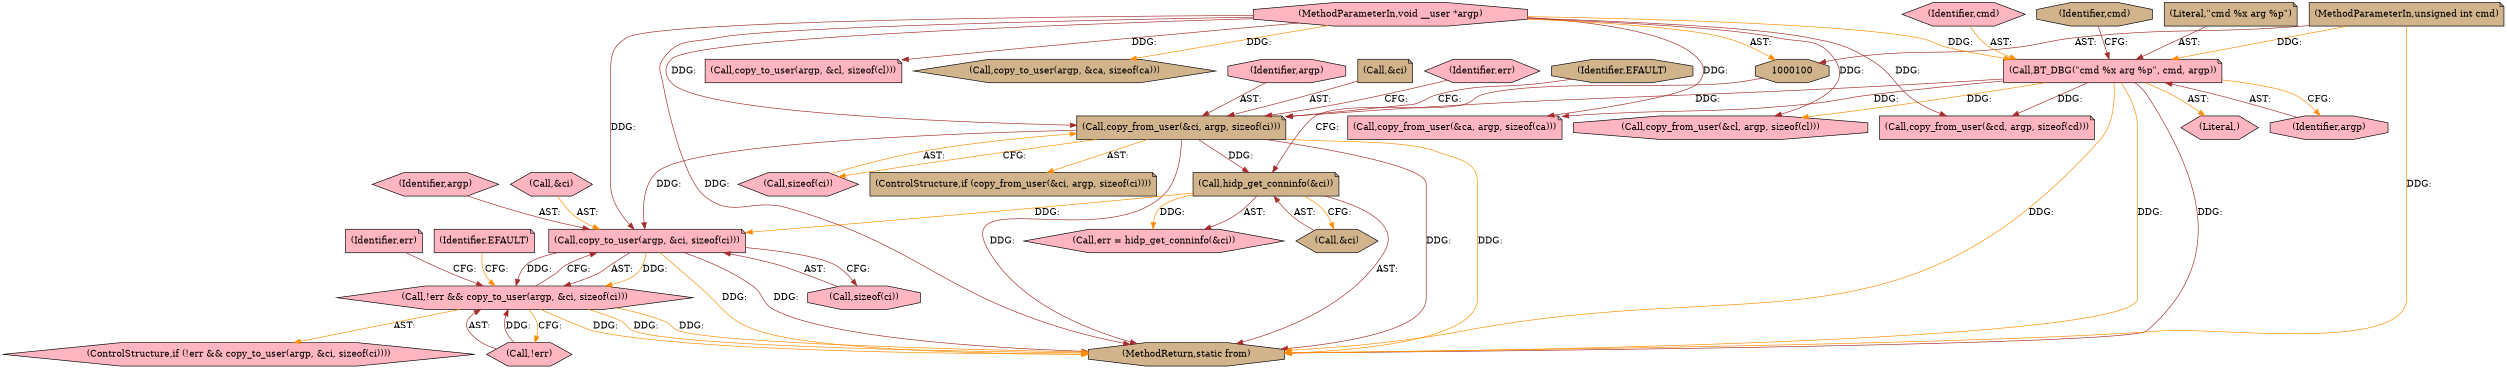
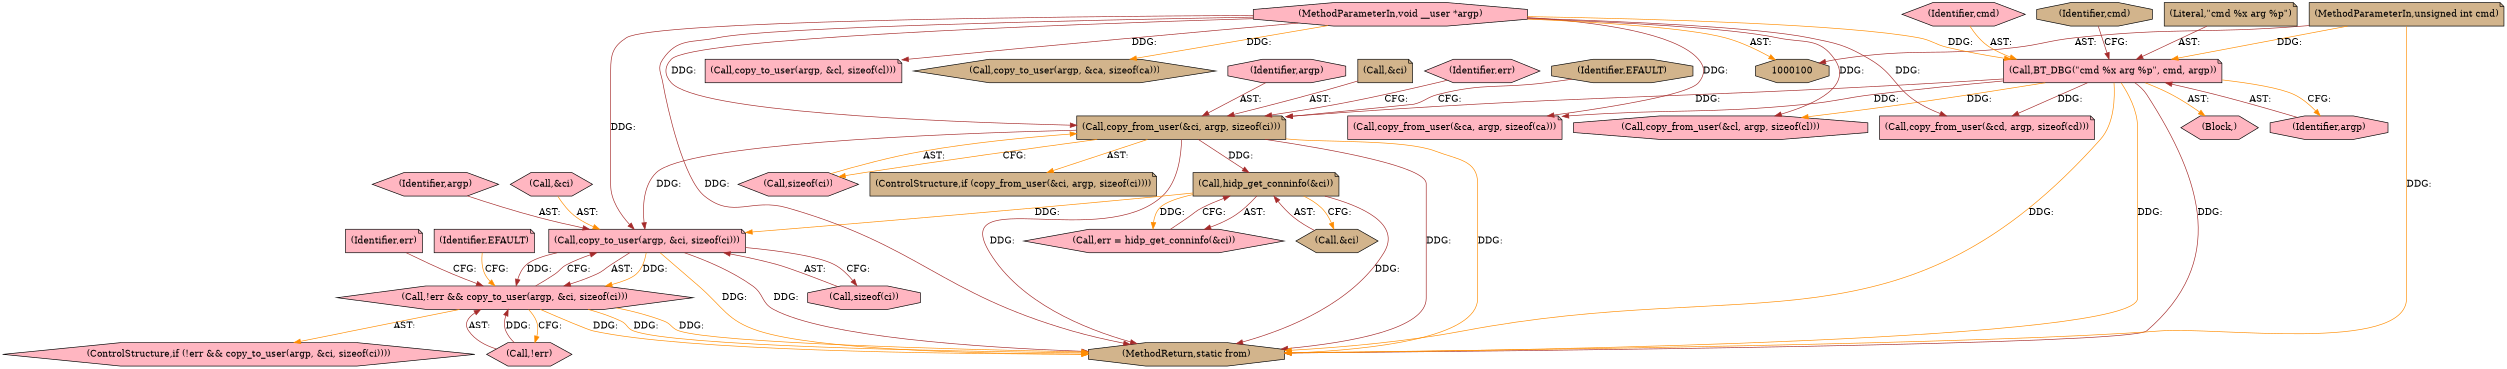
edge "1000100" -> "(Call,hidp_get_conninfo(&ci))": now "(Call,err = hidp_get_conninfo(&ci))" -> "(Call,hidp_get_conninfo(&ci))"
node "(Literal,)": label "(Literal,)" -> "(Block,)"
edge "(Call,hidp_get_conninfo(&ci))" -> "(MethodReturn,static from)": label "AST: " -> "DDG: "
